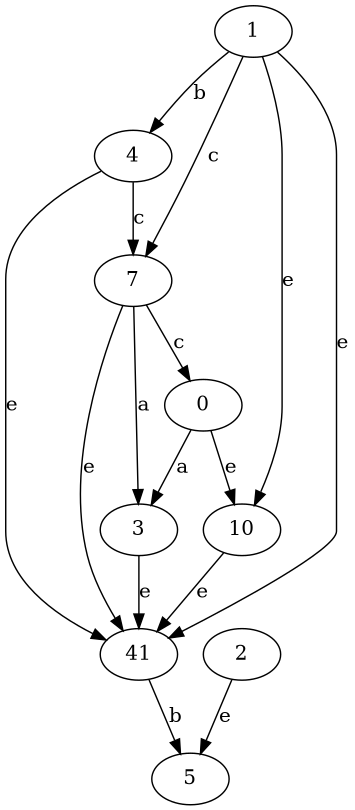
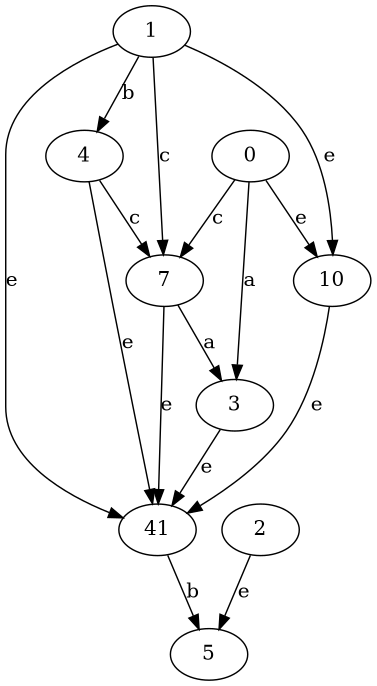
edge "7" -> "0": reversed
